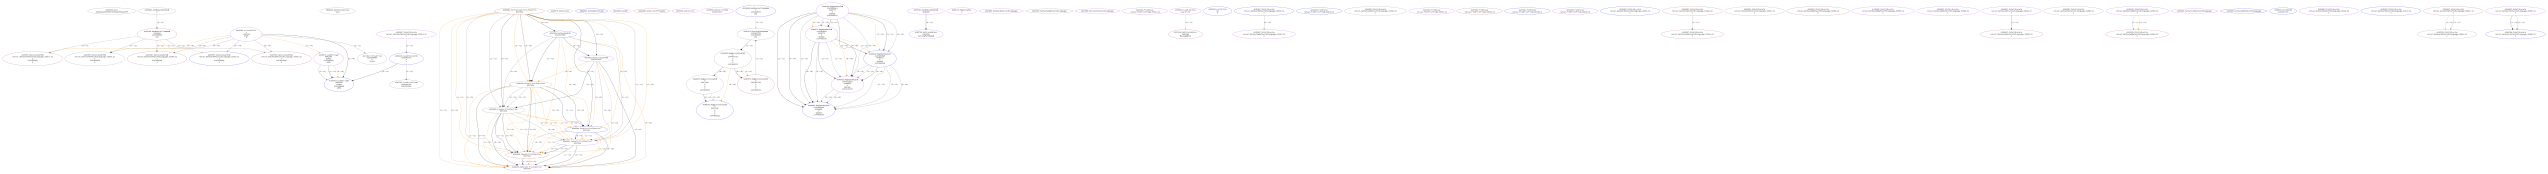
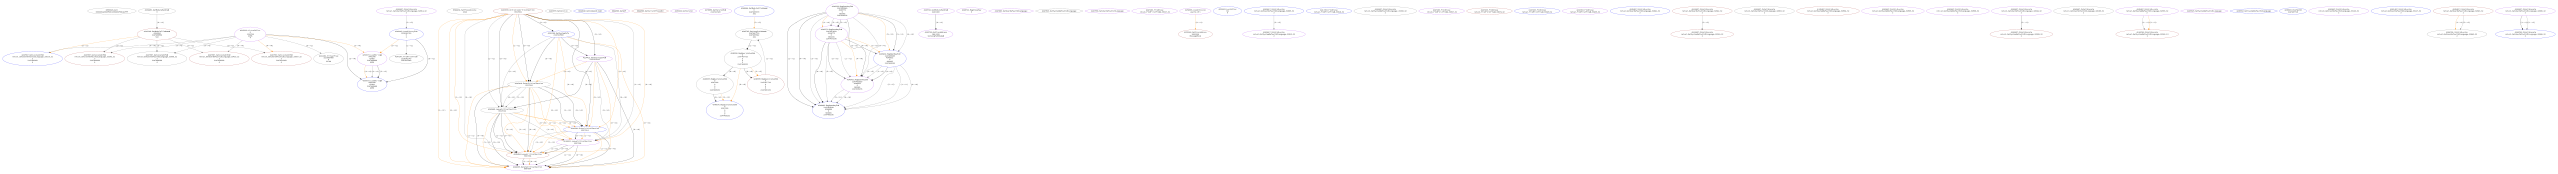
edge "4248145.LoadLibraryExW 3224341740 0 2" -> "4250073.LoadStringW 9441340 65485 2147409468 4096": added, label "(0-->1)"
